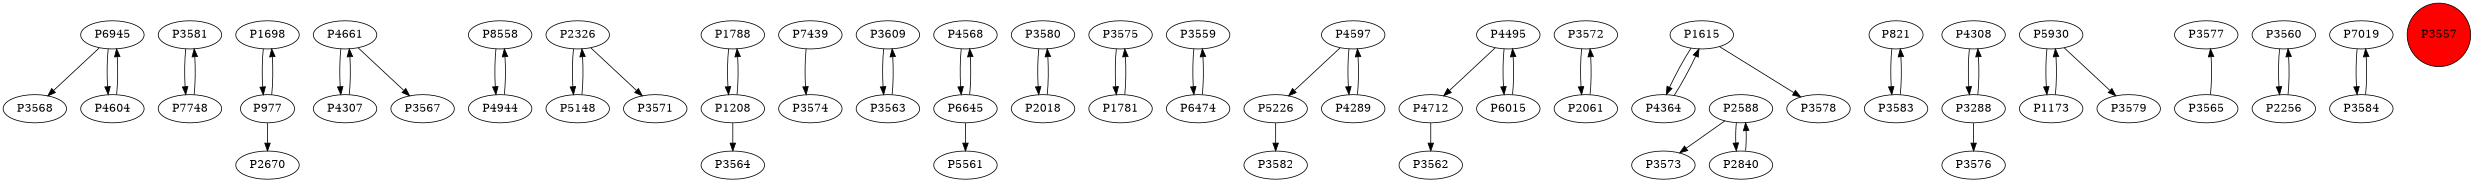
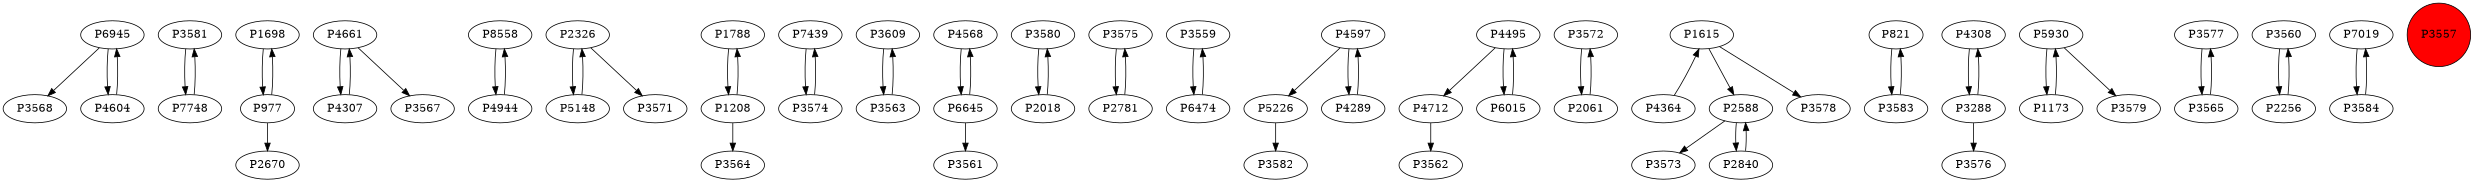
edge "P1615" -> "P4364": now "P1615" -> "P2588"
edge "P3577" -> "P3565": added
edge "P3574" -> "P7439": added
node "P1781": label "P1781" -> "P2781"
node "P5561": label "P5561" -> "P3561"
